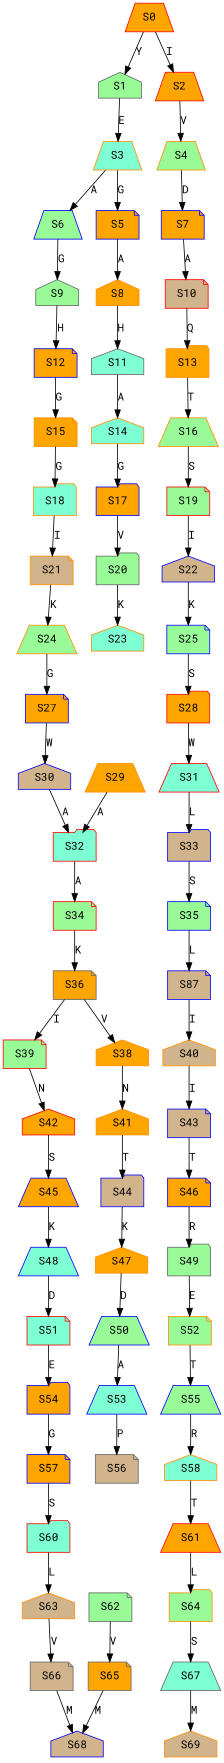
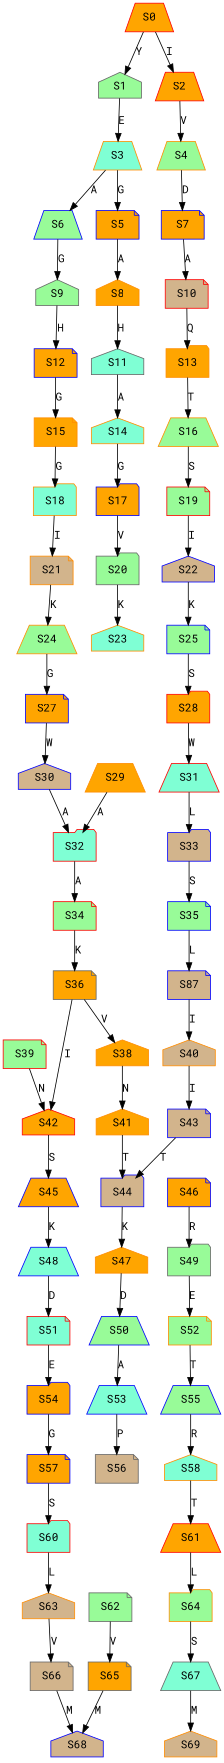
edge "S36" -> "S39": now "S36" -> "S42"
edge "S43" -> "S46": now "S43" -> "S44"
